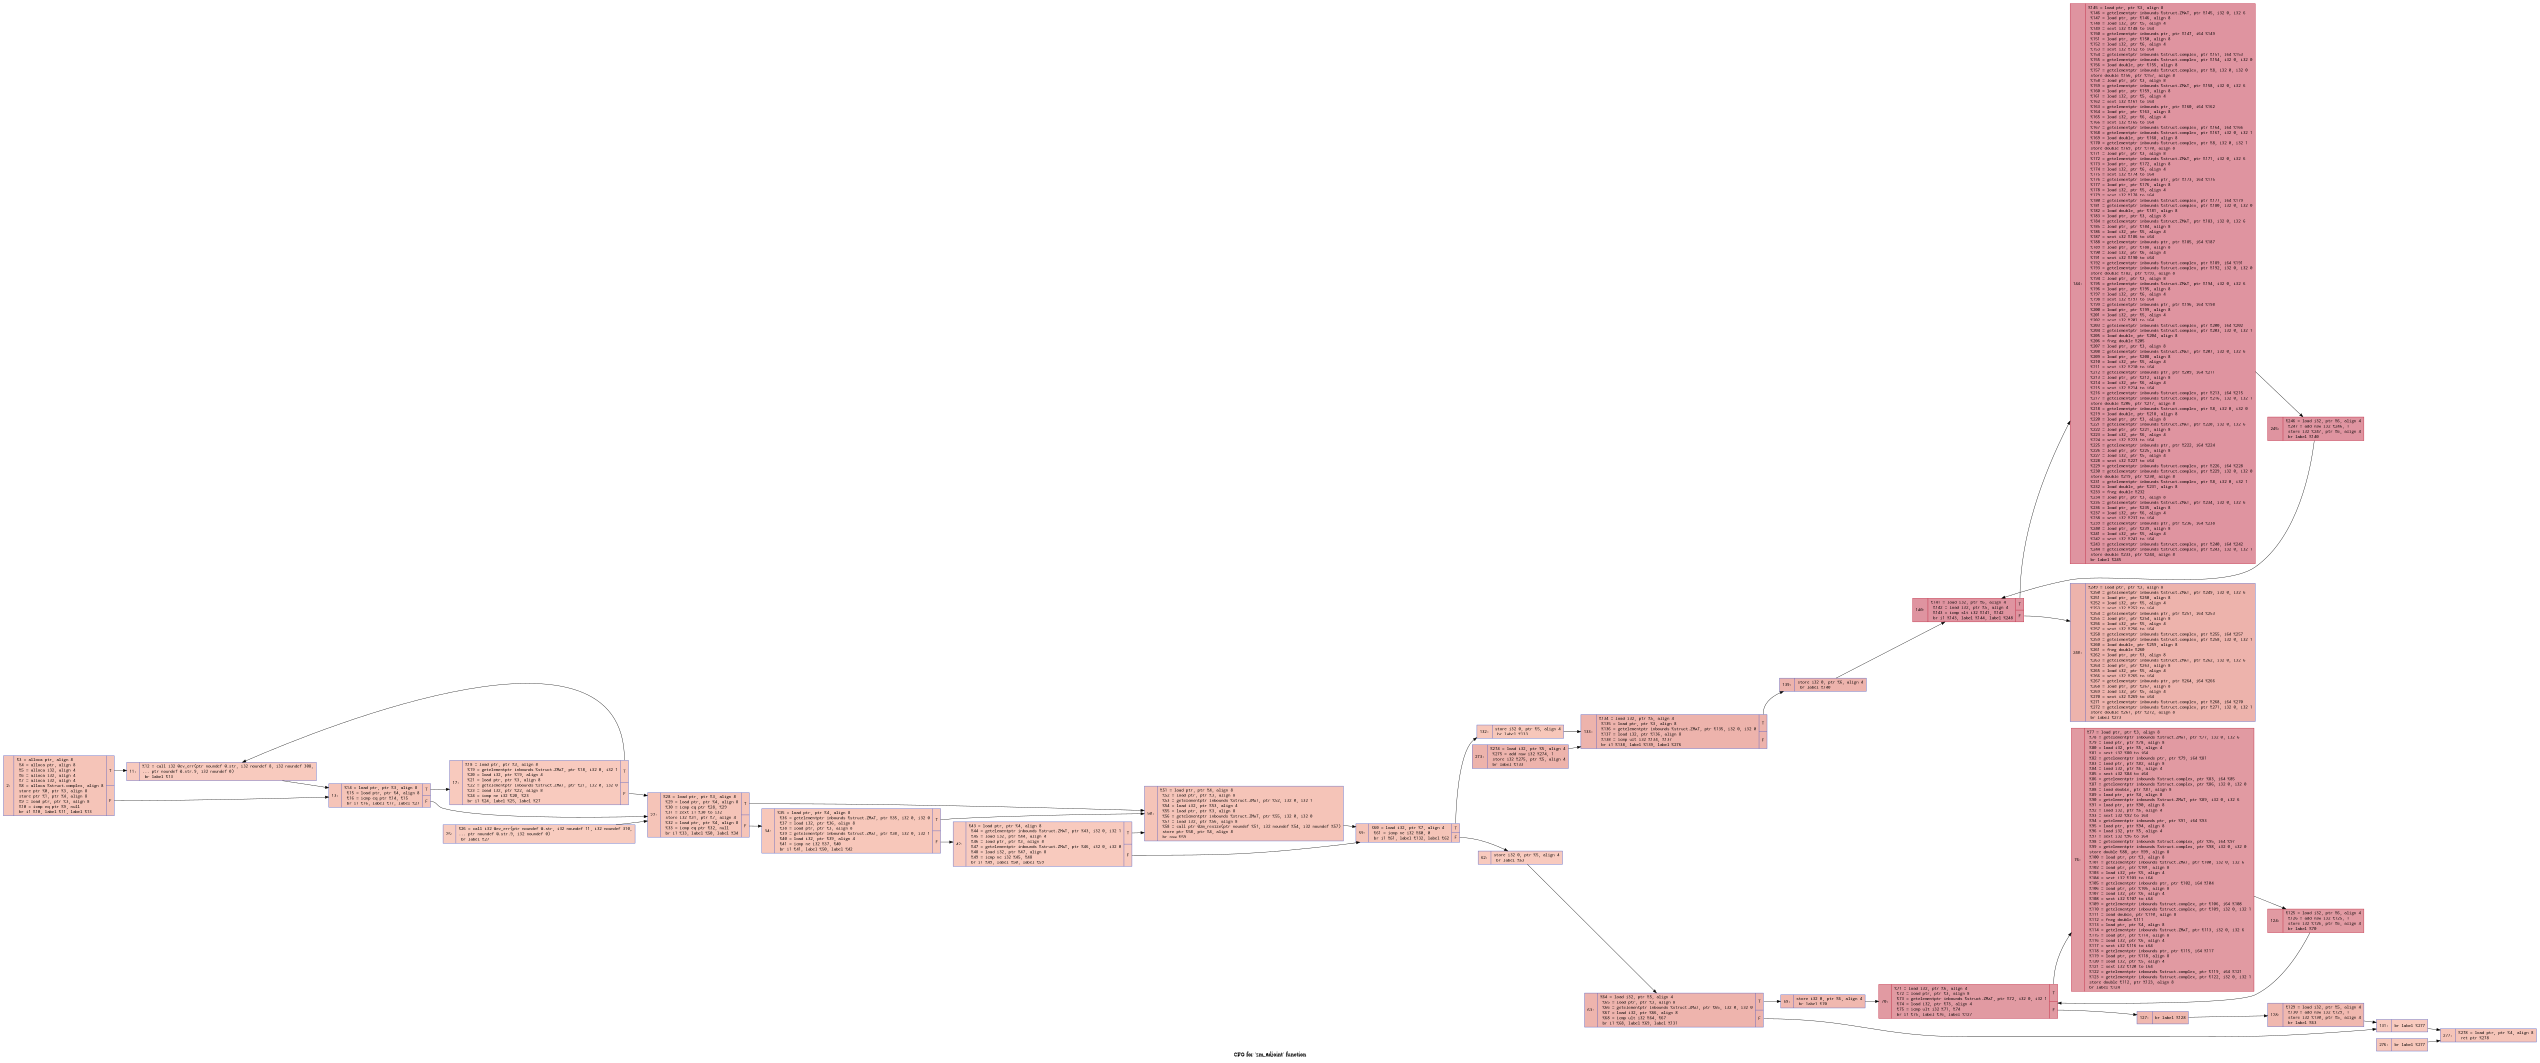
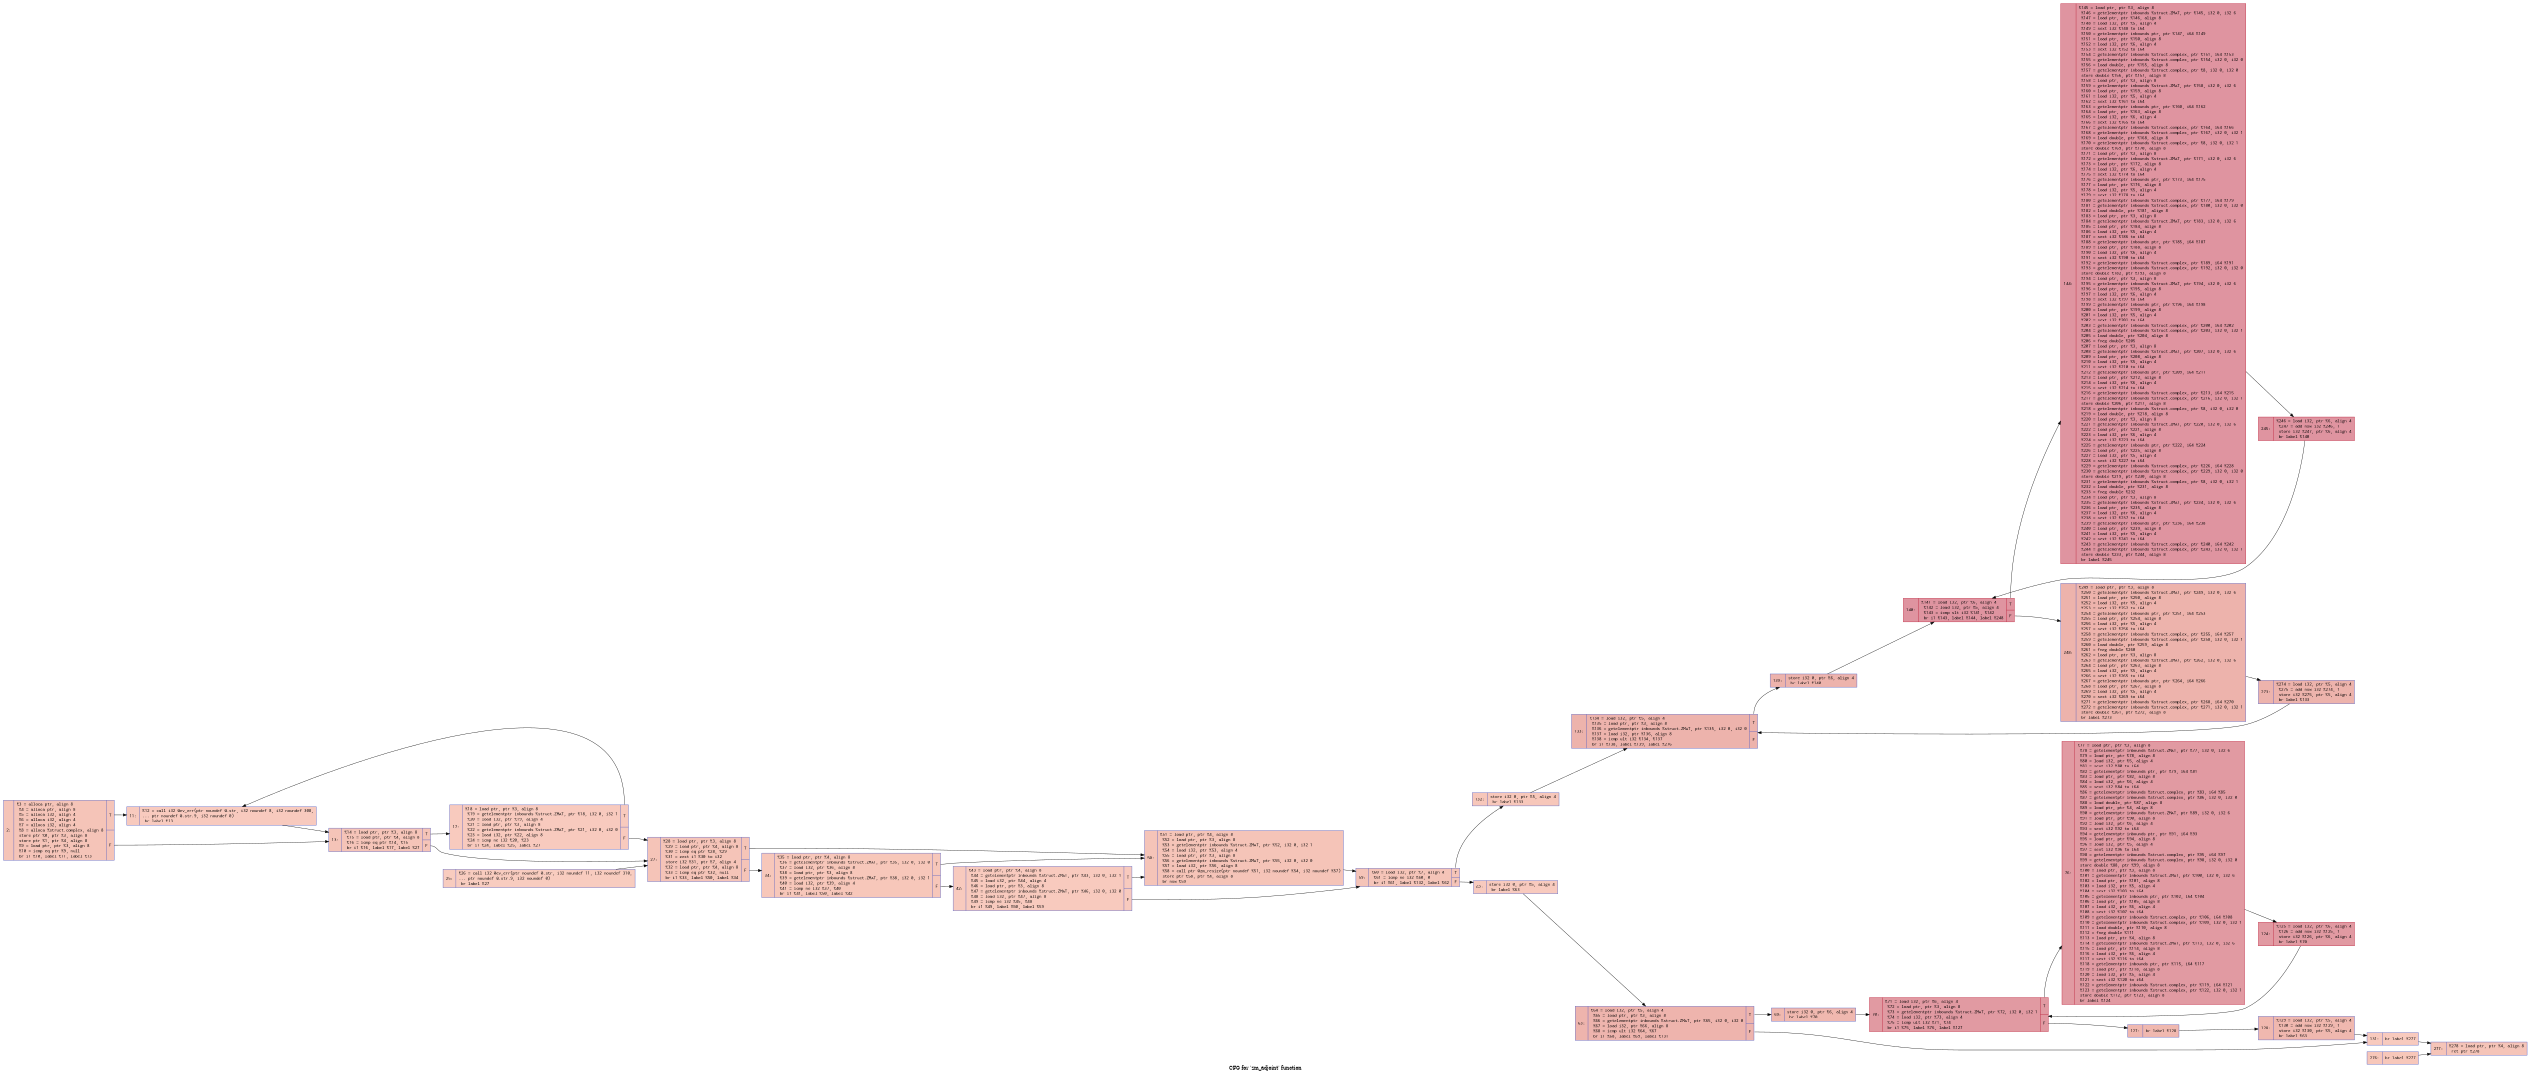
edge "248:" -> "273:": added
